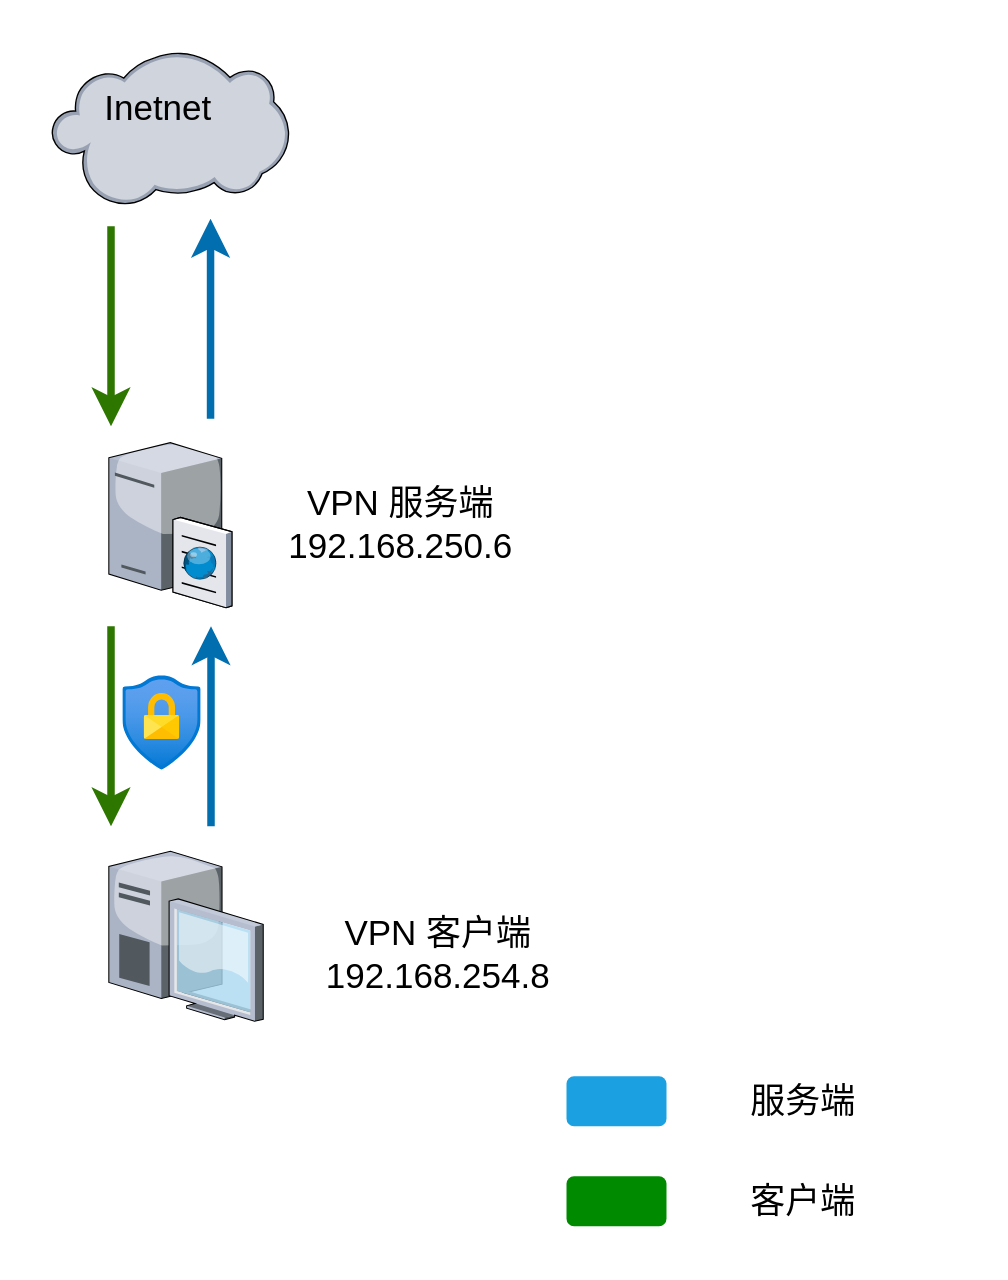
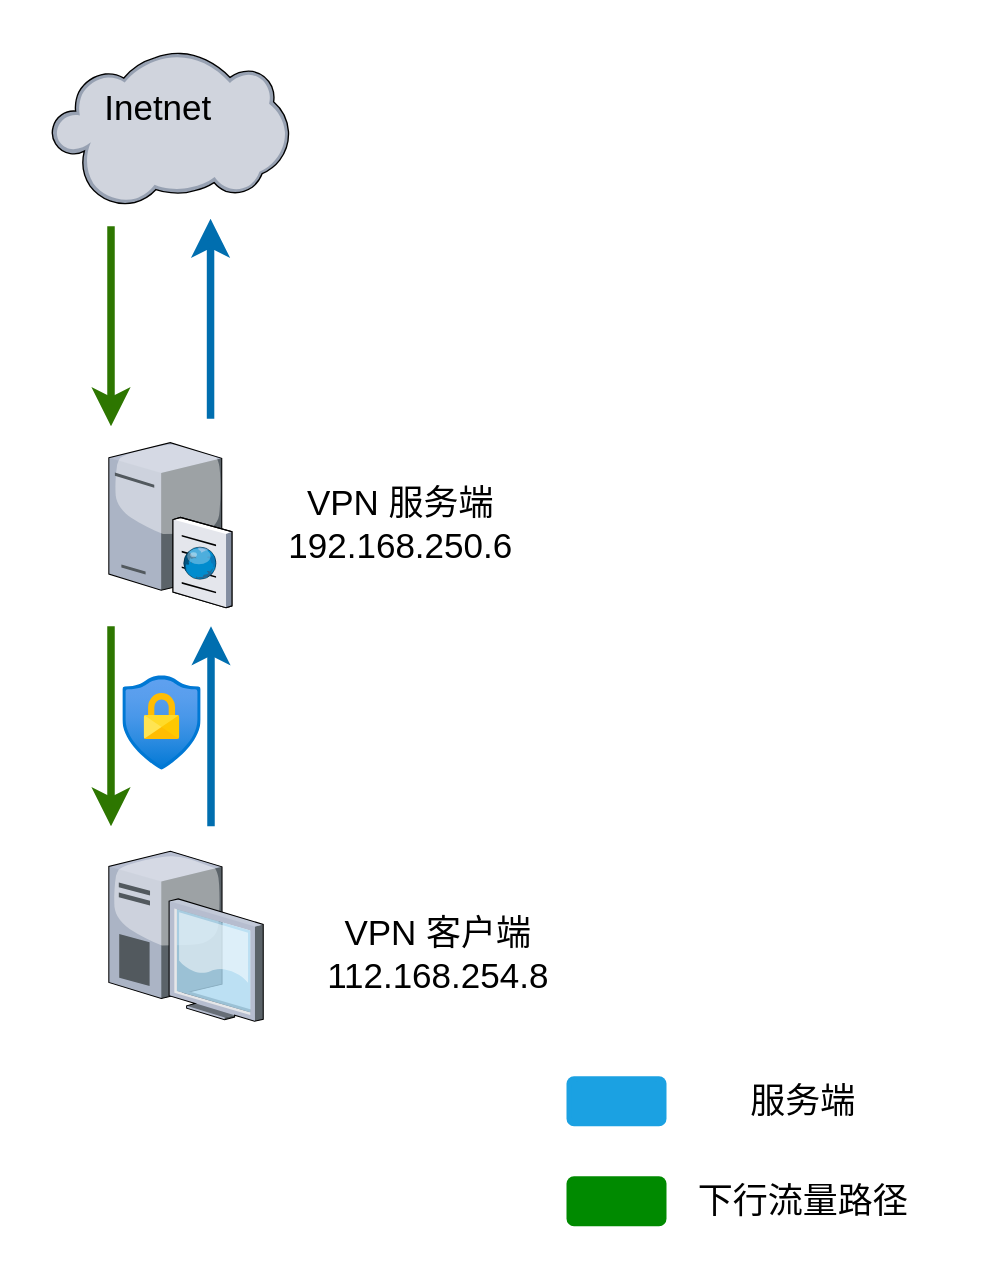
node "VPN 客户端 192.168.254.8": label "VPN 客户端 192.168.254.8" -> "VPN 客户端 112.168.254.8"
node "客户端": label "客户端" -> "下行流量路径"
